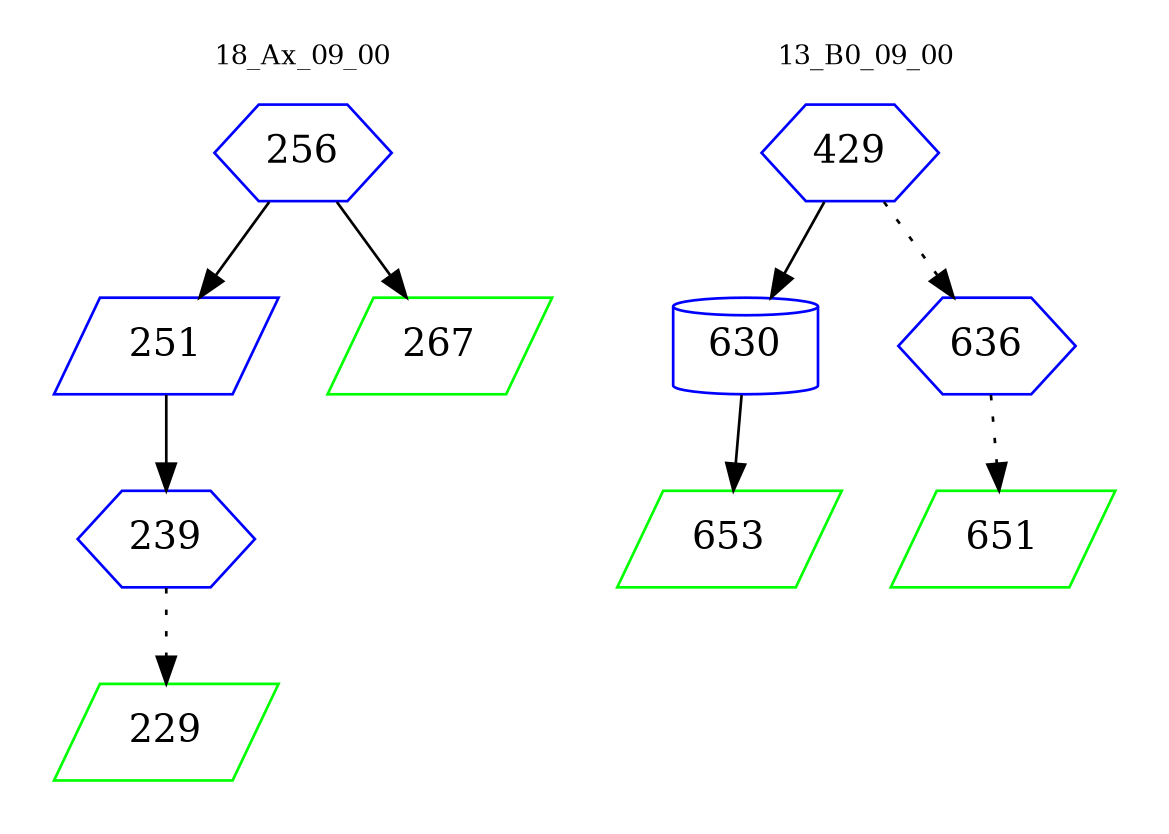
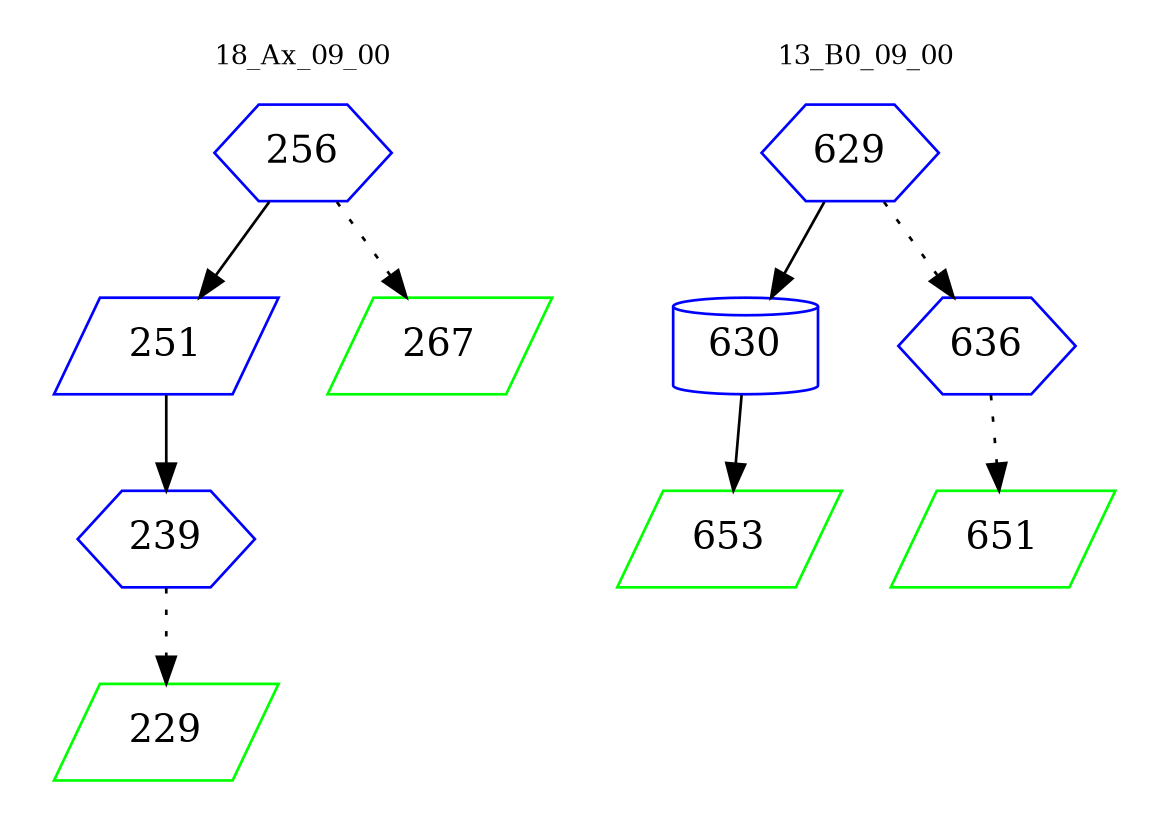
node "429": label "429" -> "629"
edge "256" -> "267": style solid -> dotted
